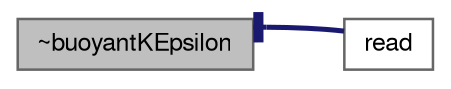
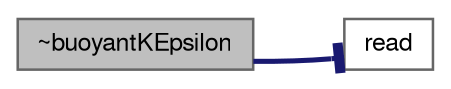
edge "read" -> "~buoyantKEpsilon": reversed
